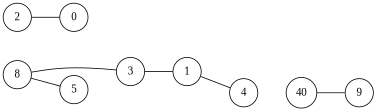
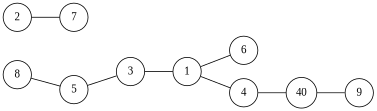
node "0": label "0" -> "7"
node "6": added
edge "3" -- "8": now "3" -- "5"
edge "4" -- "40": added
